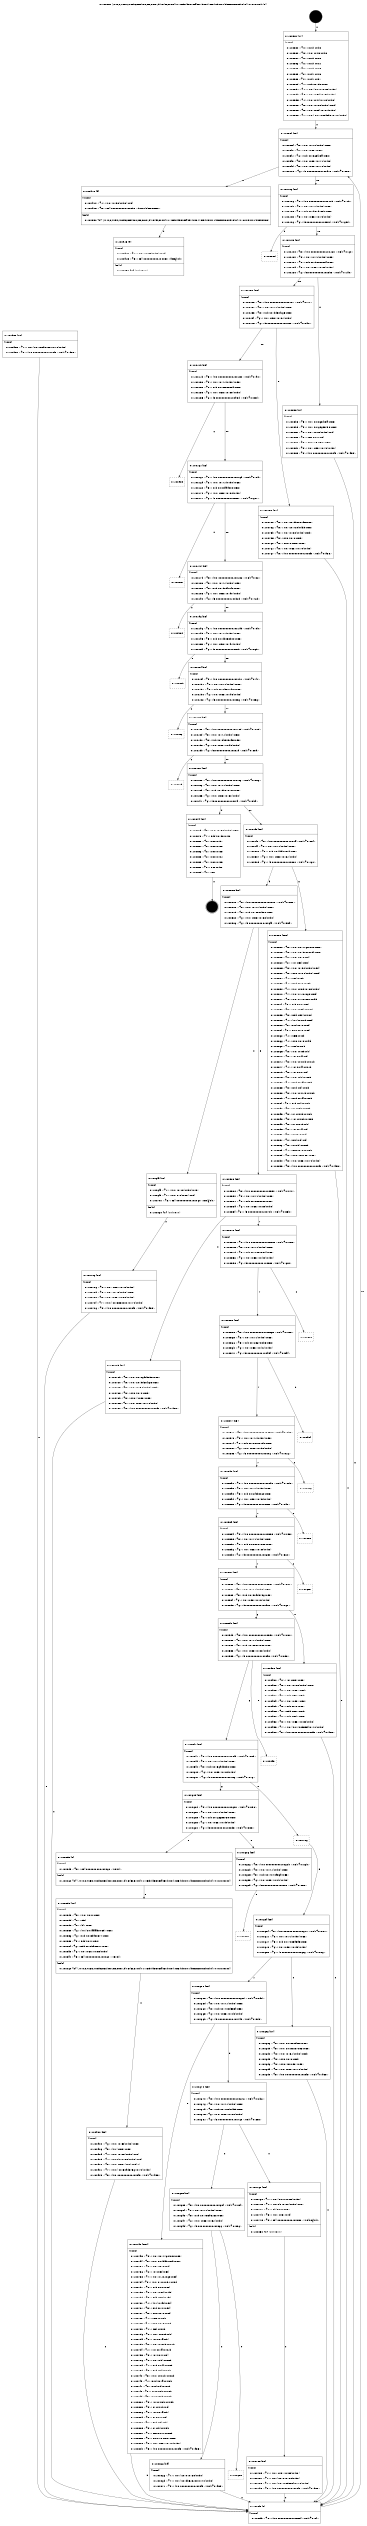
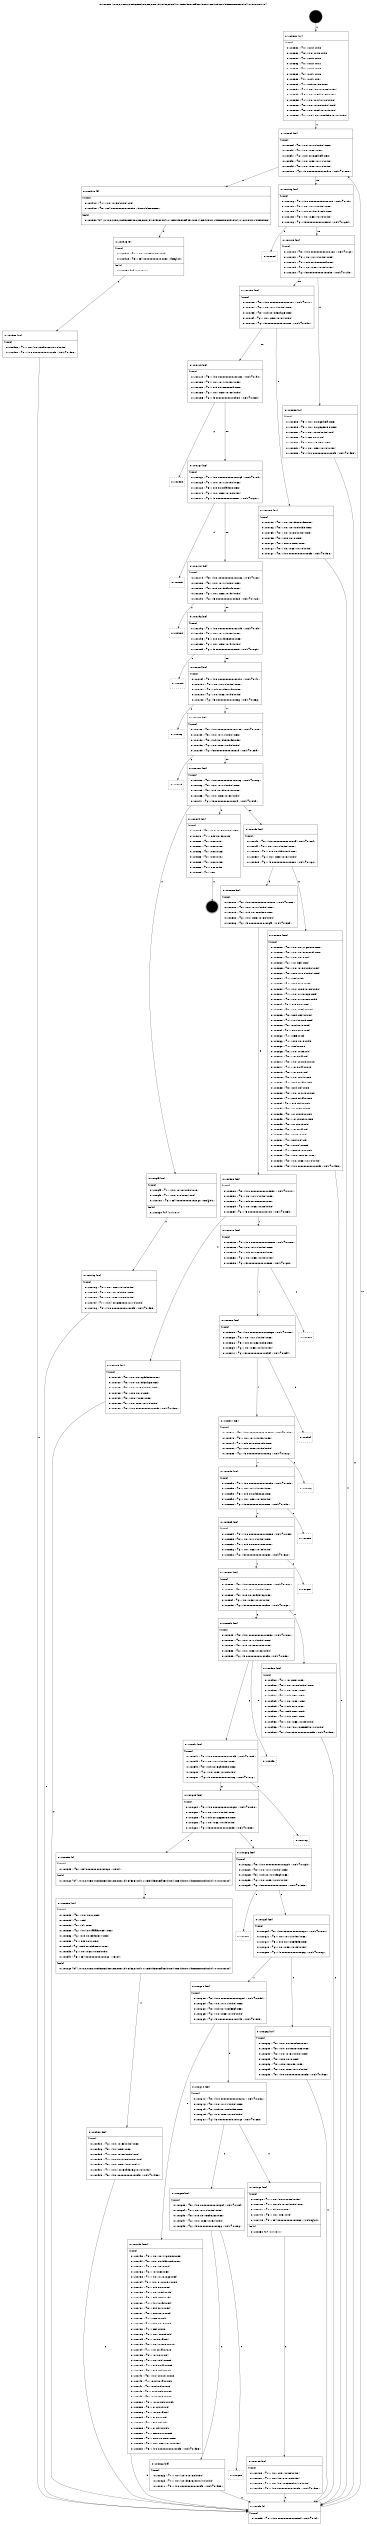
edge "0x40194a [9]" -> "0x401953 [12]": added, label "1"
edge "0x401513 [25]" -> "0x4016f9 [13]": now "0x4014e1 [25]" -> "0x4016f9 [13]"
edge "0x401736" -> "0x40163f [25]": now "0x401626 [25]" -> "0x40163f [25]"
